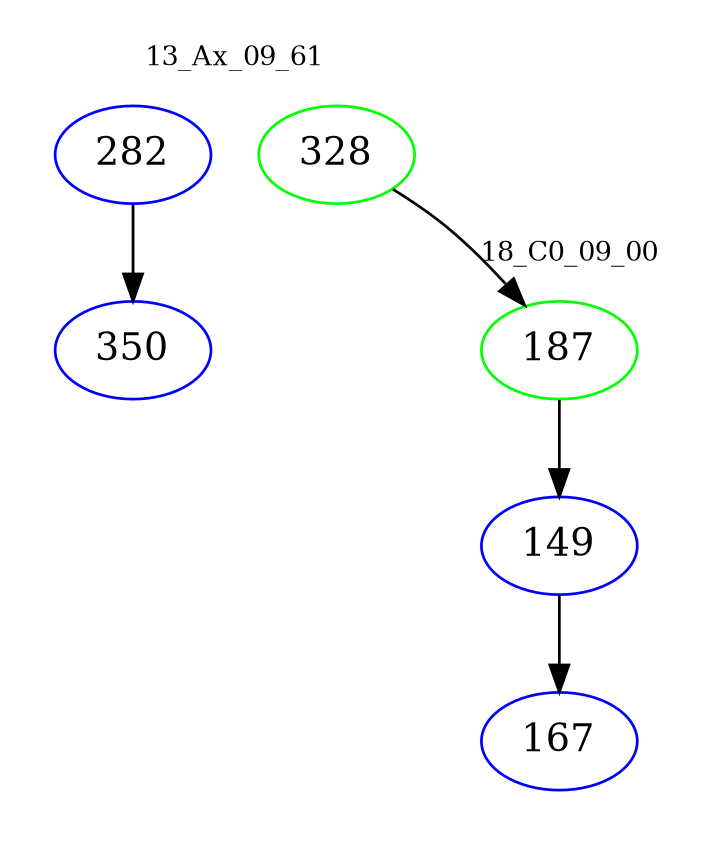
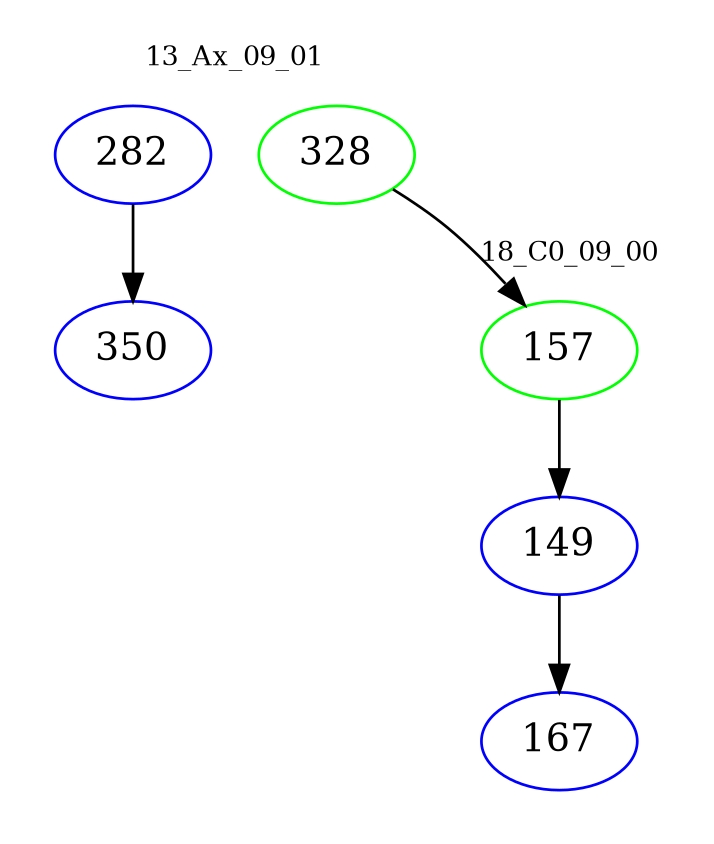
cluster "13_Ax_09_61": label "13_Ax_09_61" -> "13_Ax_09_01"
node "187": label "187" -> "157"
